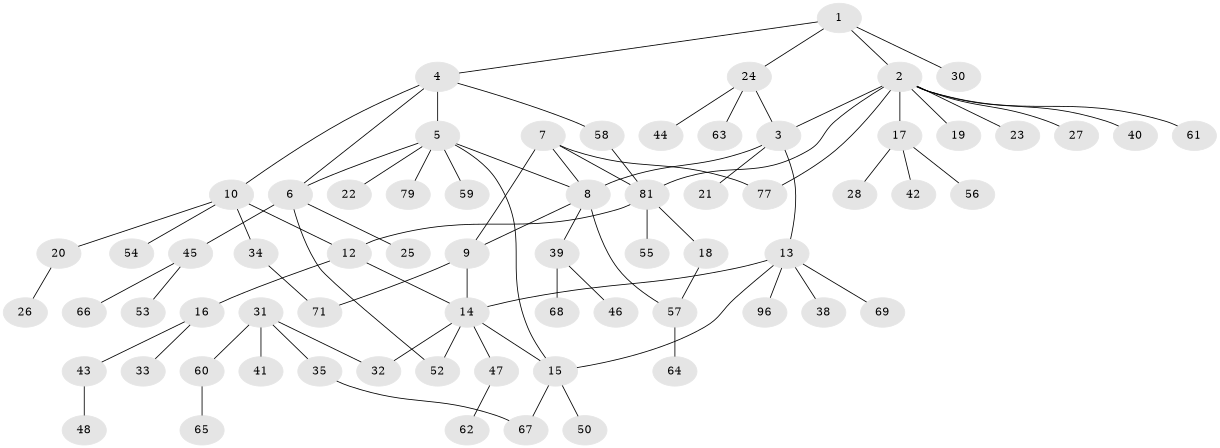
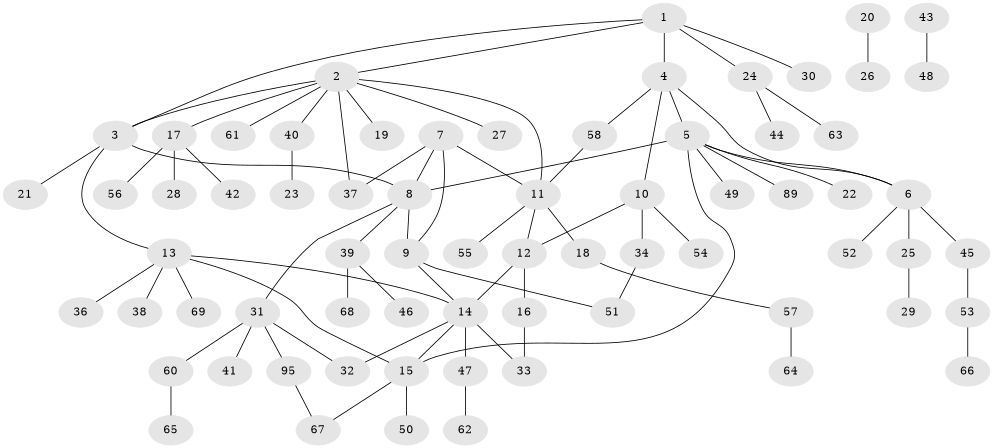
edge "24" -- "3": now "1" -- "3"
edge "2" -- "23": now "40" -- "23"
node "79": label "79" -> "49"
node "59": label "59" -> "89"
node "81": label "81" -> "11"
node "77": label "77" -> "37"
edge "10" -- "20": removed
edge "8" -- "57": now "8" -- "31"
edge "45" -- "66": now "53" -- "66"
node "71": label "71" -> "51"
node "96": label "96" -> "36"
node "29": added
edge "16" -- "43": removed
edge "14" -- "52": now "14" -- "33"
node "35": label "35" -> "95"
